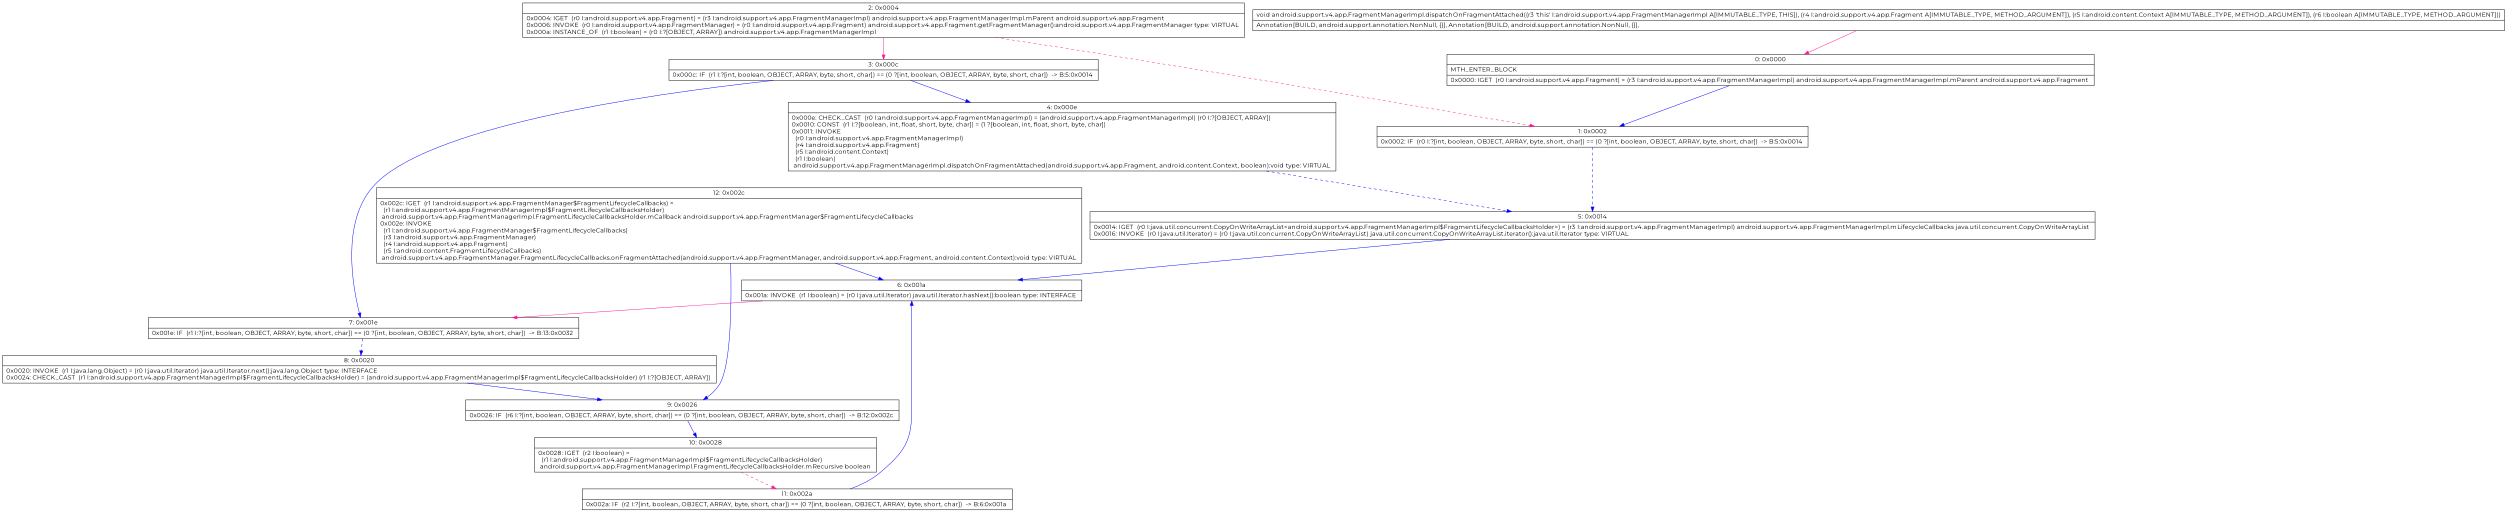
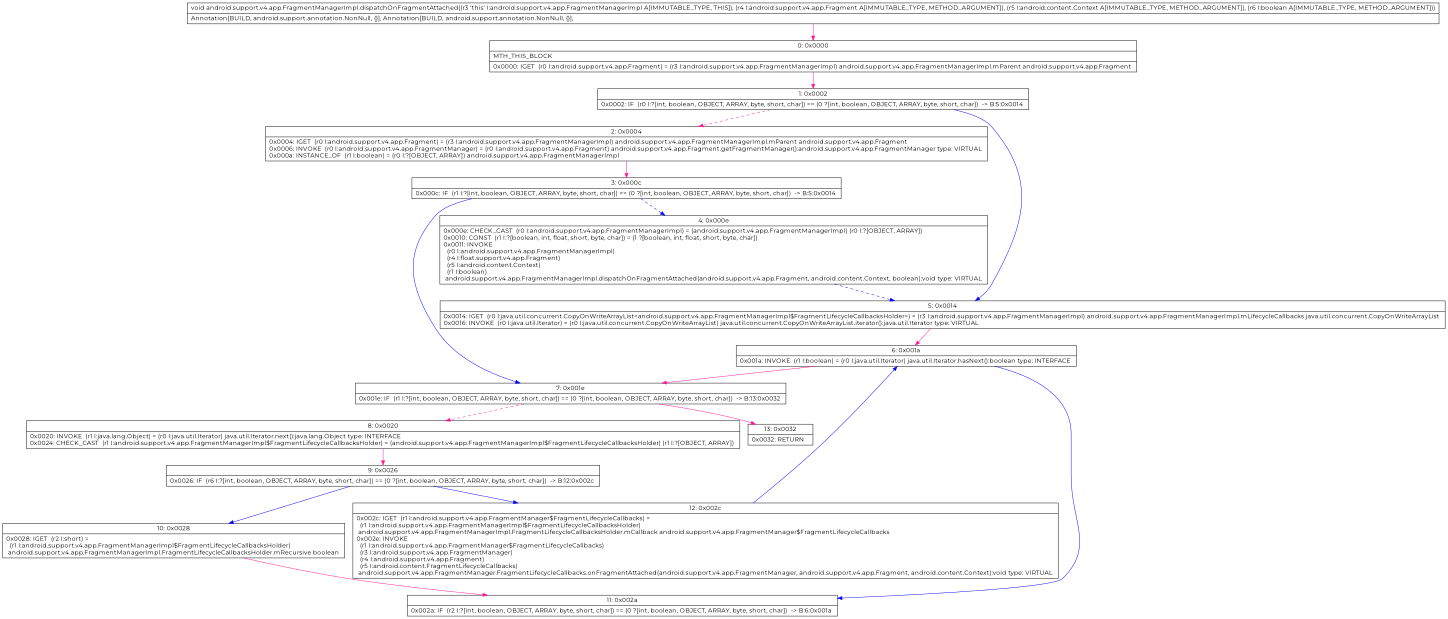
node "0: 0x0000": text "MTH_ENTER_BLOCK" -> "MTH_THIS_BLOCK"
edge "2: 0x0004" -> "1: 0x0002": reversed
edge "3: 0x000c" -> "4: 0x000e": style solid -> dashed
edge "0: 0x0000" -> "1: 0x0002": color blue -> deeppink
node "4: 0x000e": text "(r4 I:android.support.v4.app.Fragment)" -> "(r4 I:float.support.v4.app.Fragment)"
edge "1: 0x0002" -> "5: 0x0014": style dashed -> solid
edge "5: 0x0014" -> "6: 0x001a": color blue -> deeppink
edge "12: 0x002c" -> "9: 0x0026": reversed
edge "7: 0x001e" -> "8: 0x0020": color blue -> deeppink
edge "8: 0x0020" -> "9: 0x0026": color blue -> deeppink
edge "11: 0x002a" -> "6: 0x001a": reversed
node "13: 0x0032": added
node "10: 0x0028": text "0x0028: IGET  (r2 I:boolean) =" -> "0x0028: IGET  (r2 I:short) ="
edge "10: 0x0028" -> "11: 0x002a": style dashed -> solid
